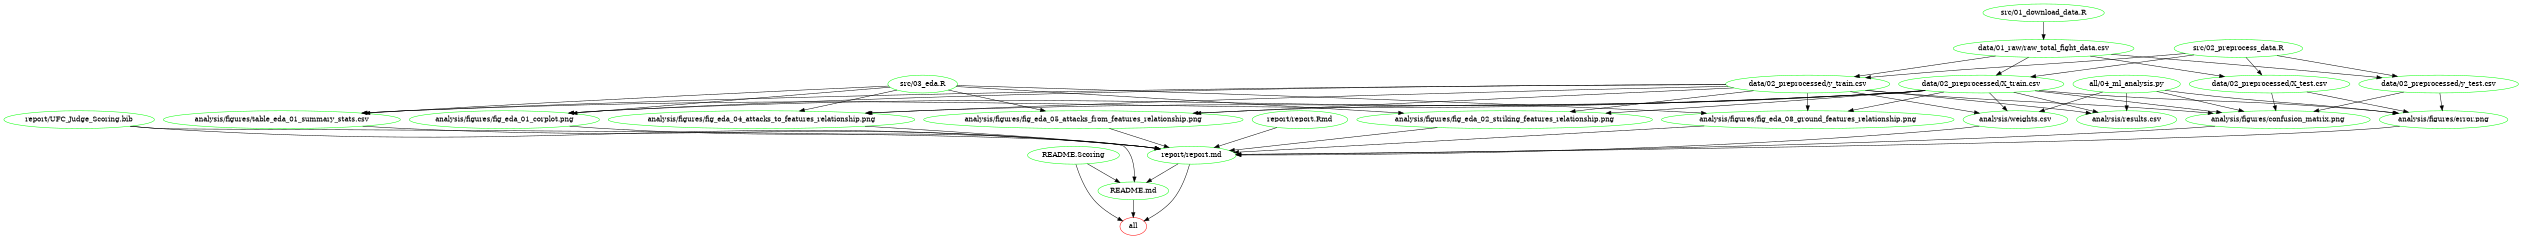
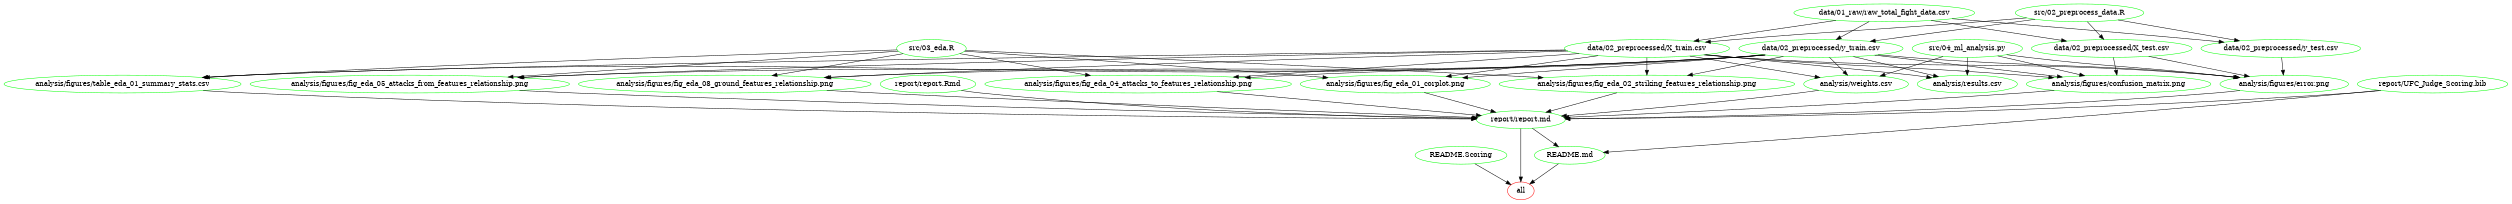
node "src/01_download_data.R": removed
edge "data/02_preprocessed/y_train.csv" -> "analysis/figures/error.png": added
node "all/04_ml_analysis.py": label "all/04_ml_analysis.py" -> "src/04_ml_analysis.py"
edge "data/02_preprocessed/y_test.csv" -> "analysis/figures/confusion_matrix.png": removed
edge "README.Scoring" -> "README.md": removed
